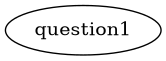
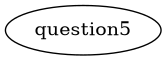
node "question1": label "question1" -> "question5"
